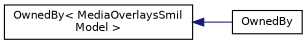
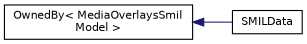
node "OwnedBy": label "OwnedBy" -> "SMILData"
